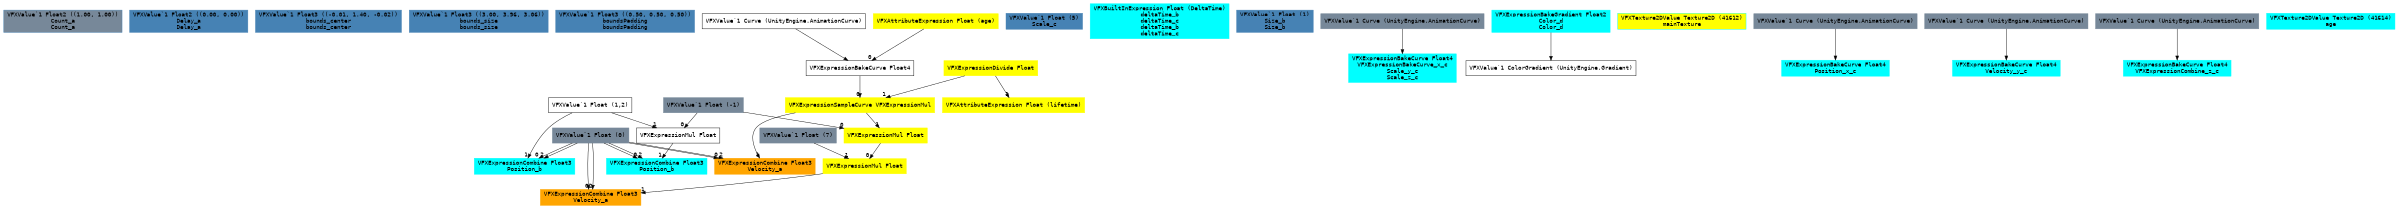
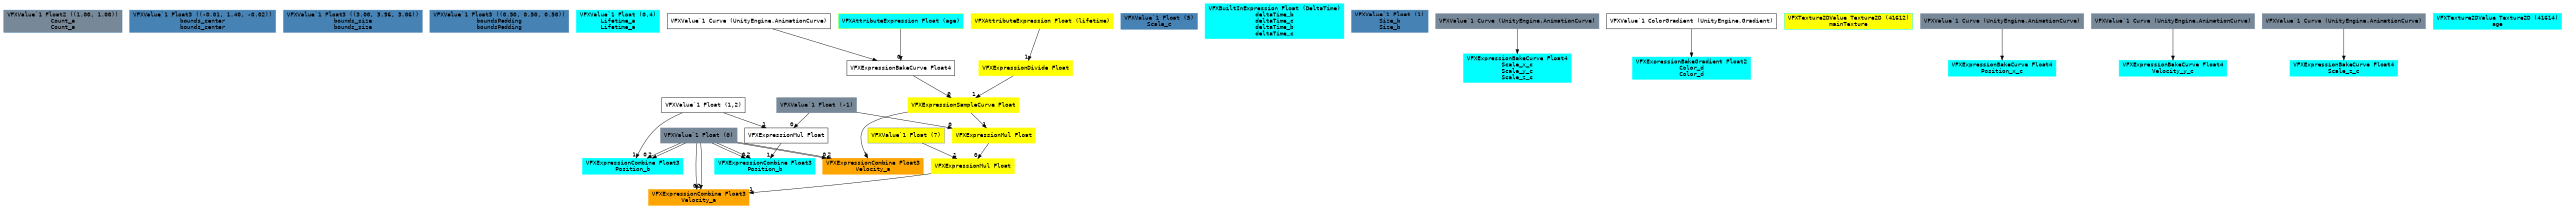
node "VFXValue`1 Float2 ((0.00, 0.00)) Delay_a Delay_a": removed
node "VFXValue`1 Float (0,4) Lifetime_a Lifetime_a": added
node "VFXAttributeExpression Float (age)": fillcolor yellow -> cyan
edge "VFXExpressionBakeGradient Float2 Color_d Color_d" -> "VFXValue`1 ColorGradient (UnityEngine.Gradient)": reversed
node "VFXExpressionBakeCurve Float4 VFXExpressionBakeCurve_x_c Scale_y_c Scale_z_c": label "VFXExpressionBakeCurve Float4 VFXExpressionBakeCurve_x_c Scale_y_c Scale_z_c" -> "VFXExpressionBakeCurve Float4 Scale_x_c Scale_y_c Scale_z_c"
node "VFXExpressionBakeCurve Float4 VFXExpressionCombine_z_c": label "VFXExpressionBakeCurve Float4 VFXExpressionCombine_z_c" -> "VFXExpressionBakeCurve Float4 Scale_z_c"
edge "VFXExpressionDivide Float" -> "VFXAttributeExpression Float (lifetime)": reversed
node "VFXExpressionSampleCurve VFXExpressionMul": label "VFXExpressionSampleCurve VFXExpressionMul" -> "VFXExpressionSampleCurve Float"
node "VFXValue`1 Float (7)": fillcolor lightslategray -> yellow
